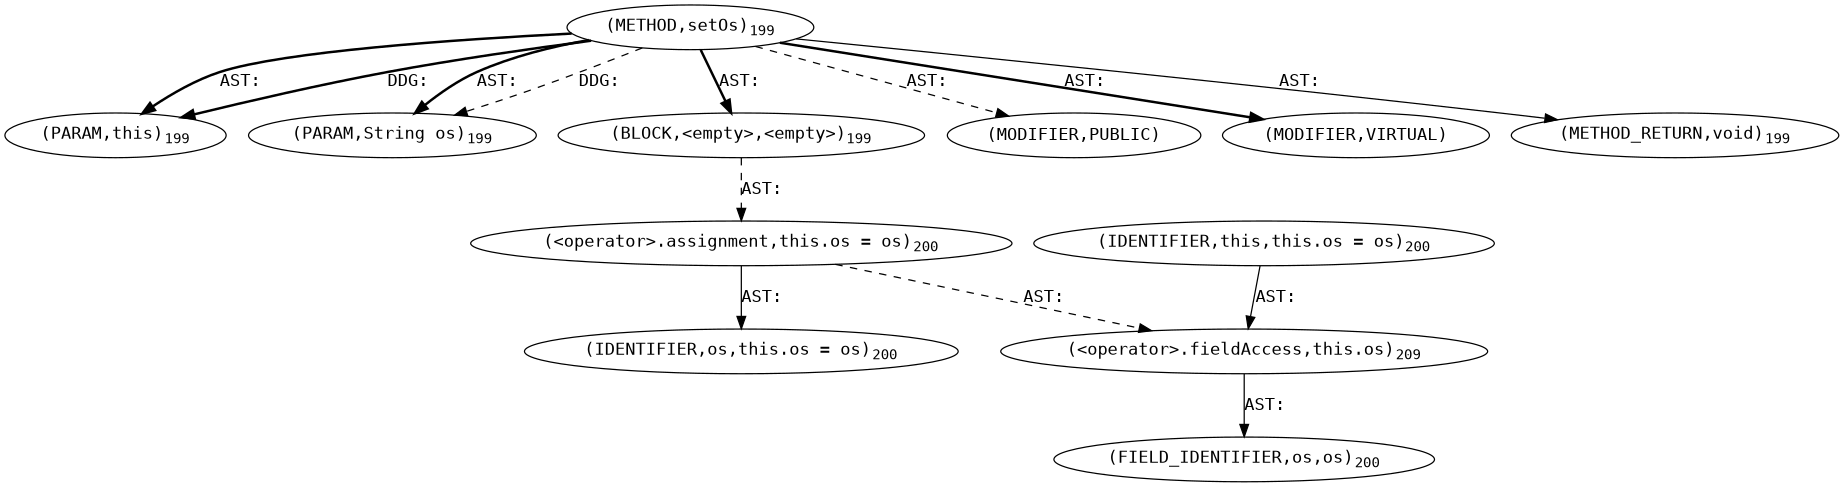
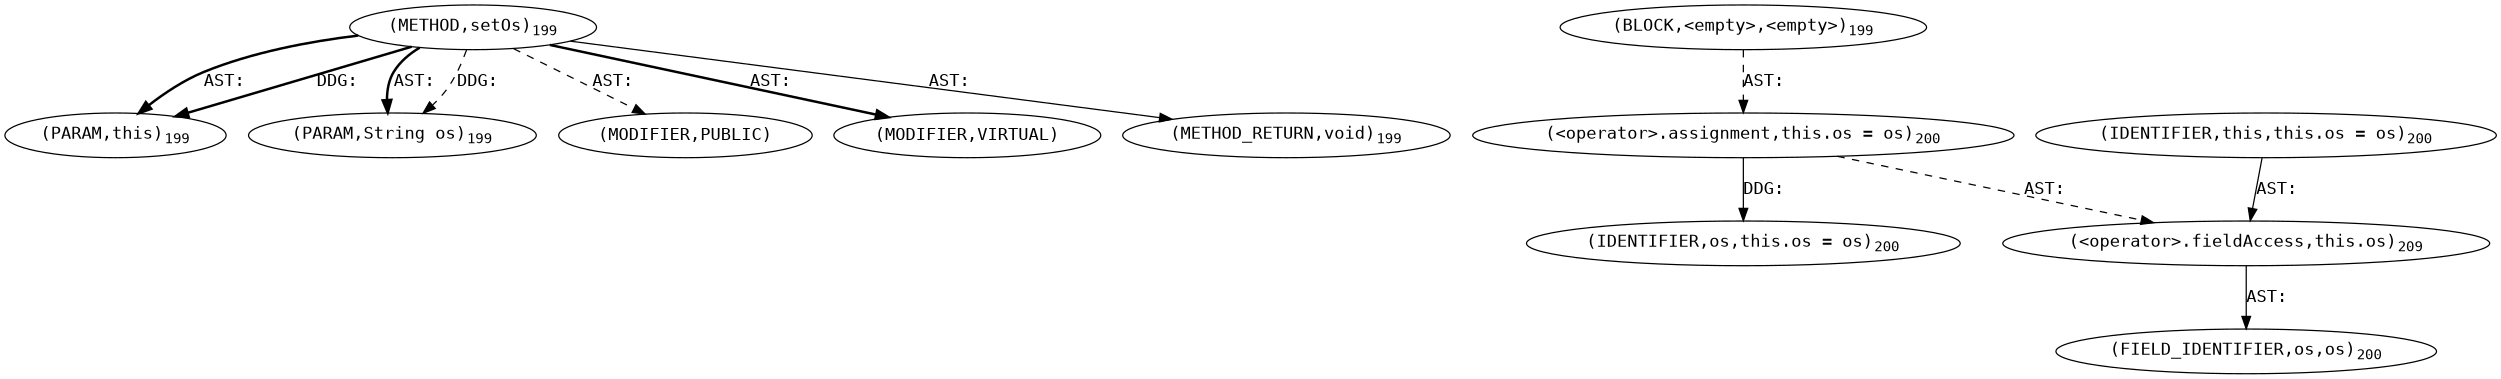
edge "(METHOD,setOs)" -> "(BLOCK,<empty>,<empty>)": removed, label "AST:"
edge "(<operator>.assignment,this.os = os)" -> "(IDENTIFIER,os,this.os = os)": label "AST: " -> "DDG: "
